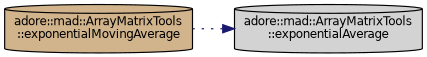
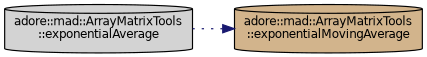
edge "adore::mad::ArrayMatrixTools ::exponentialMovingAverage" -> "adore::mad::ArrayMatrixTools ::exponentialAverage": reversed
